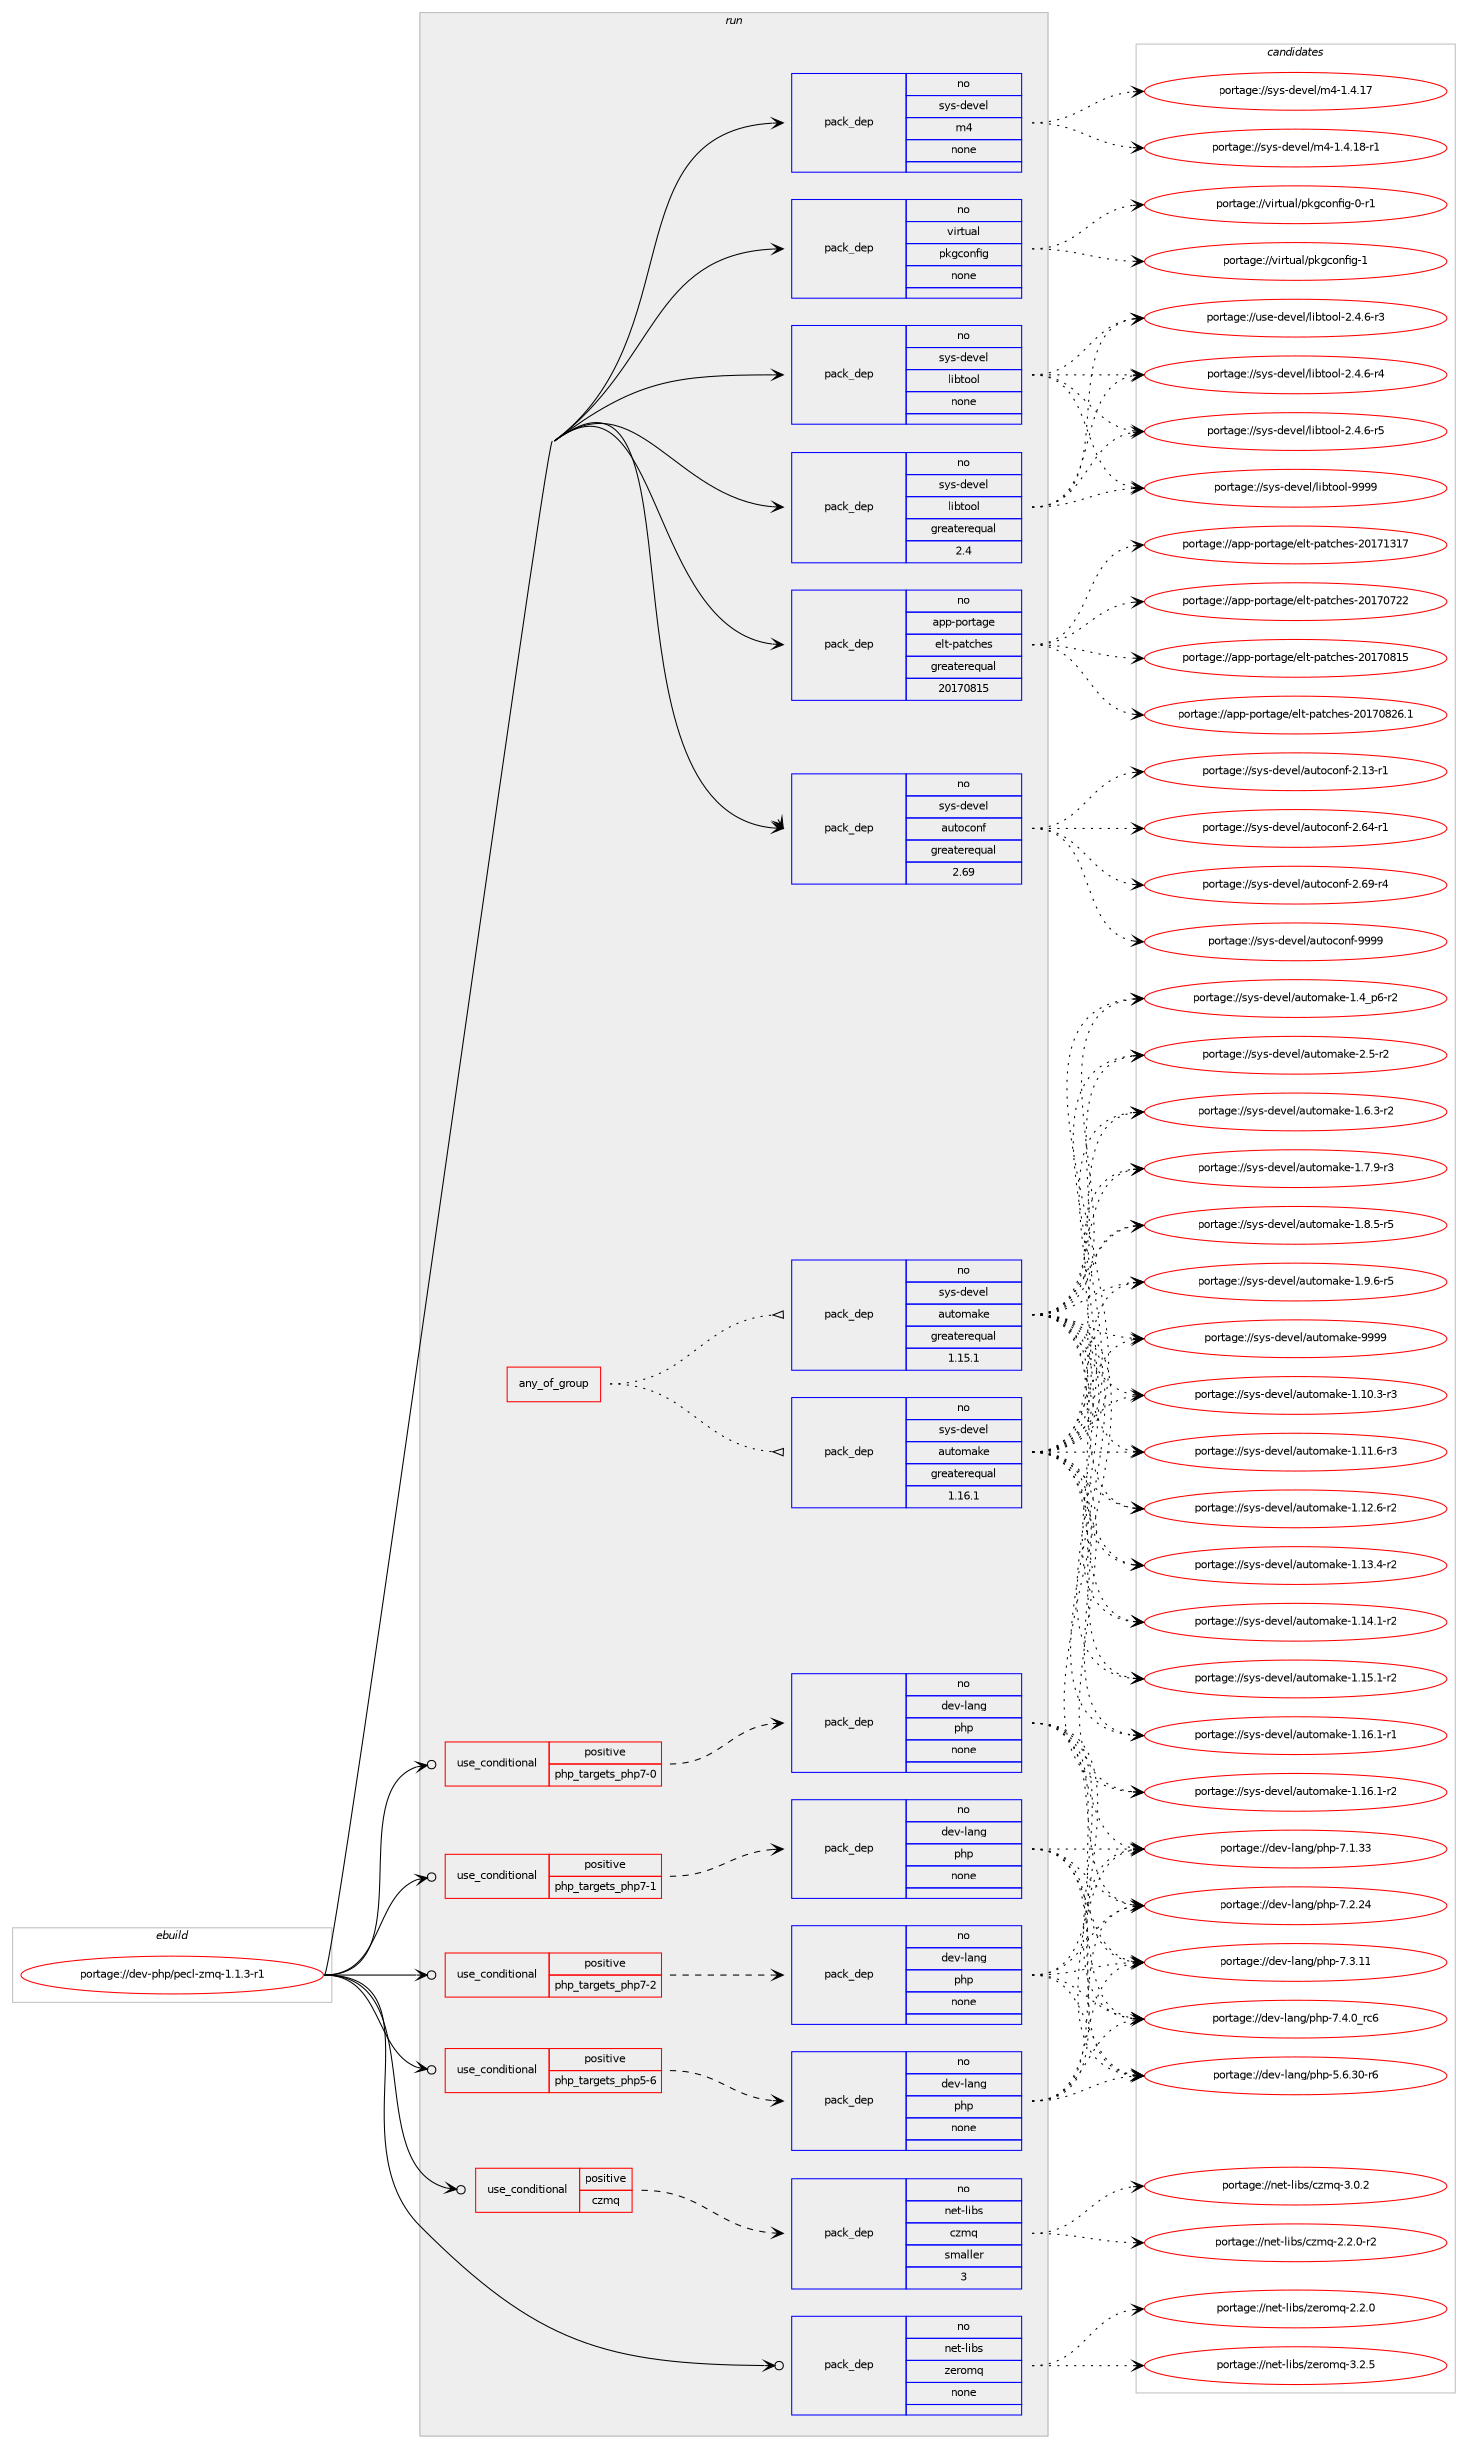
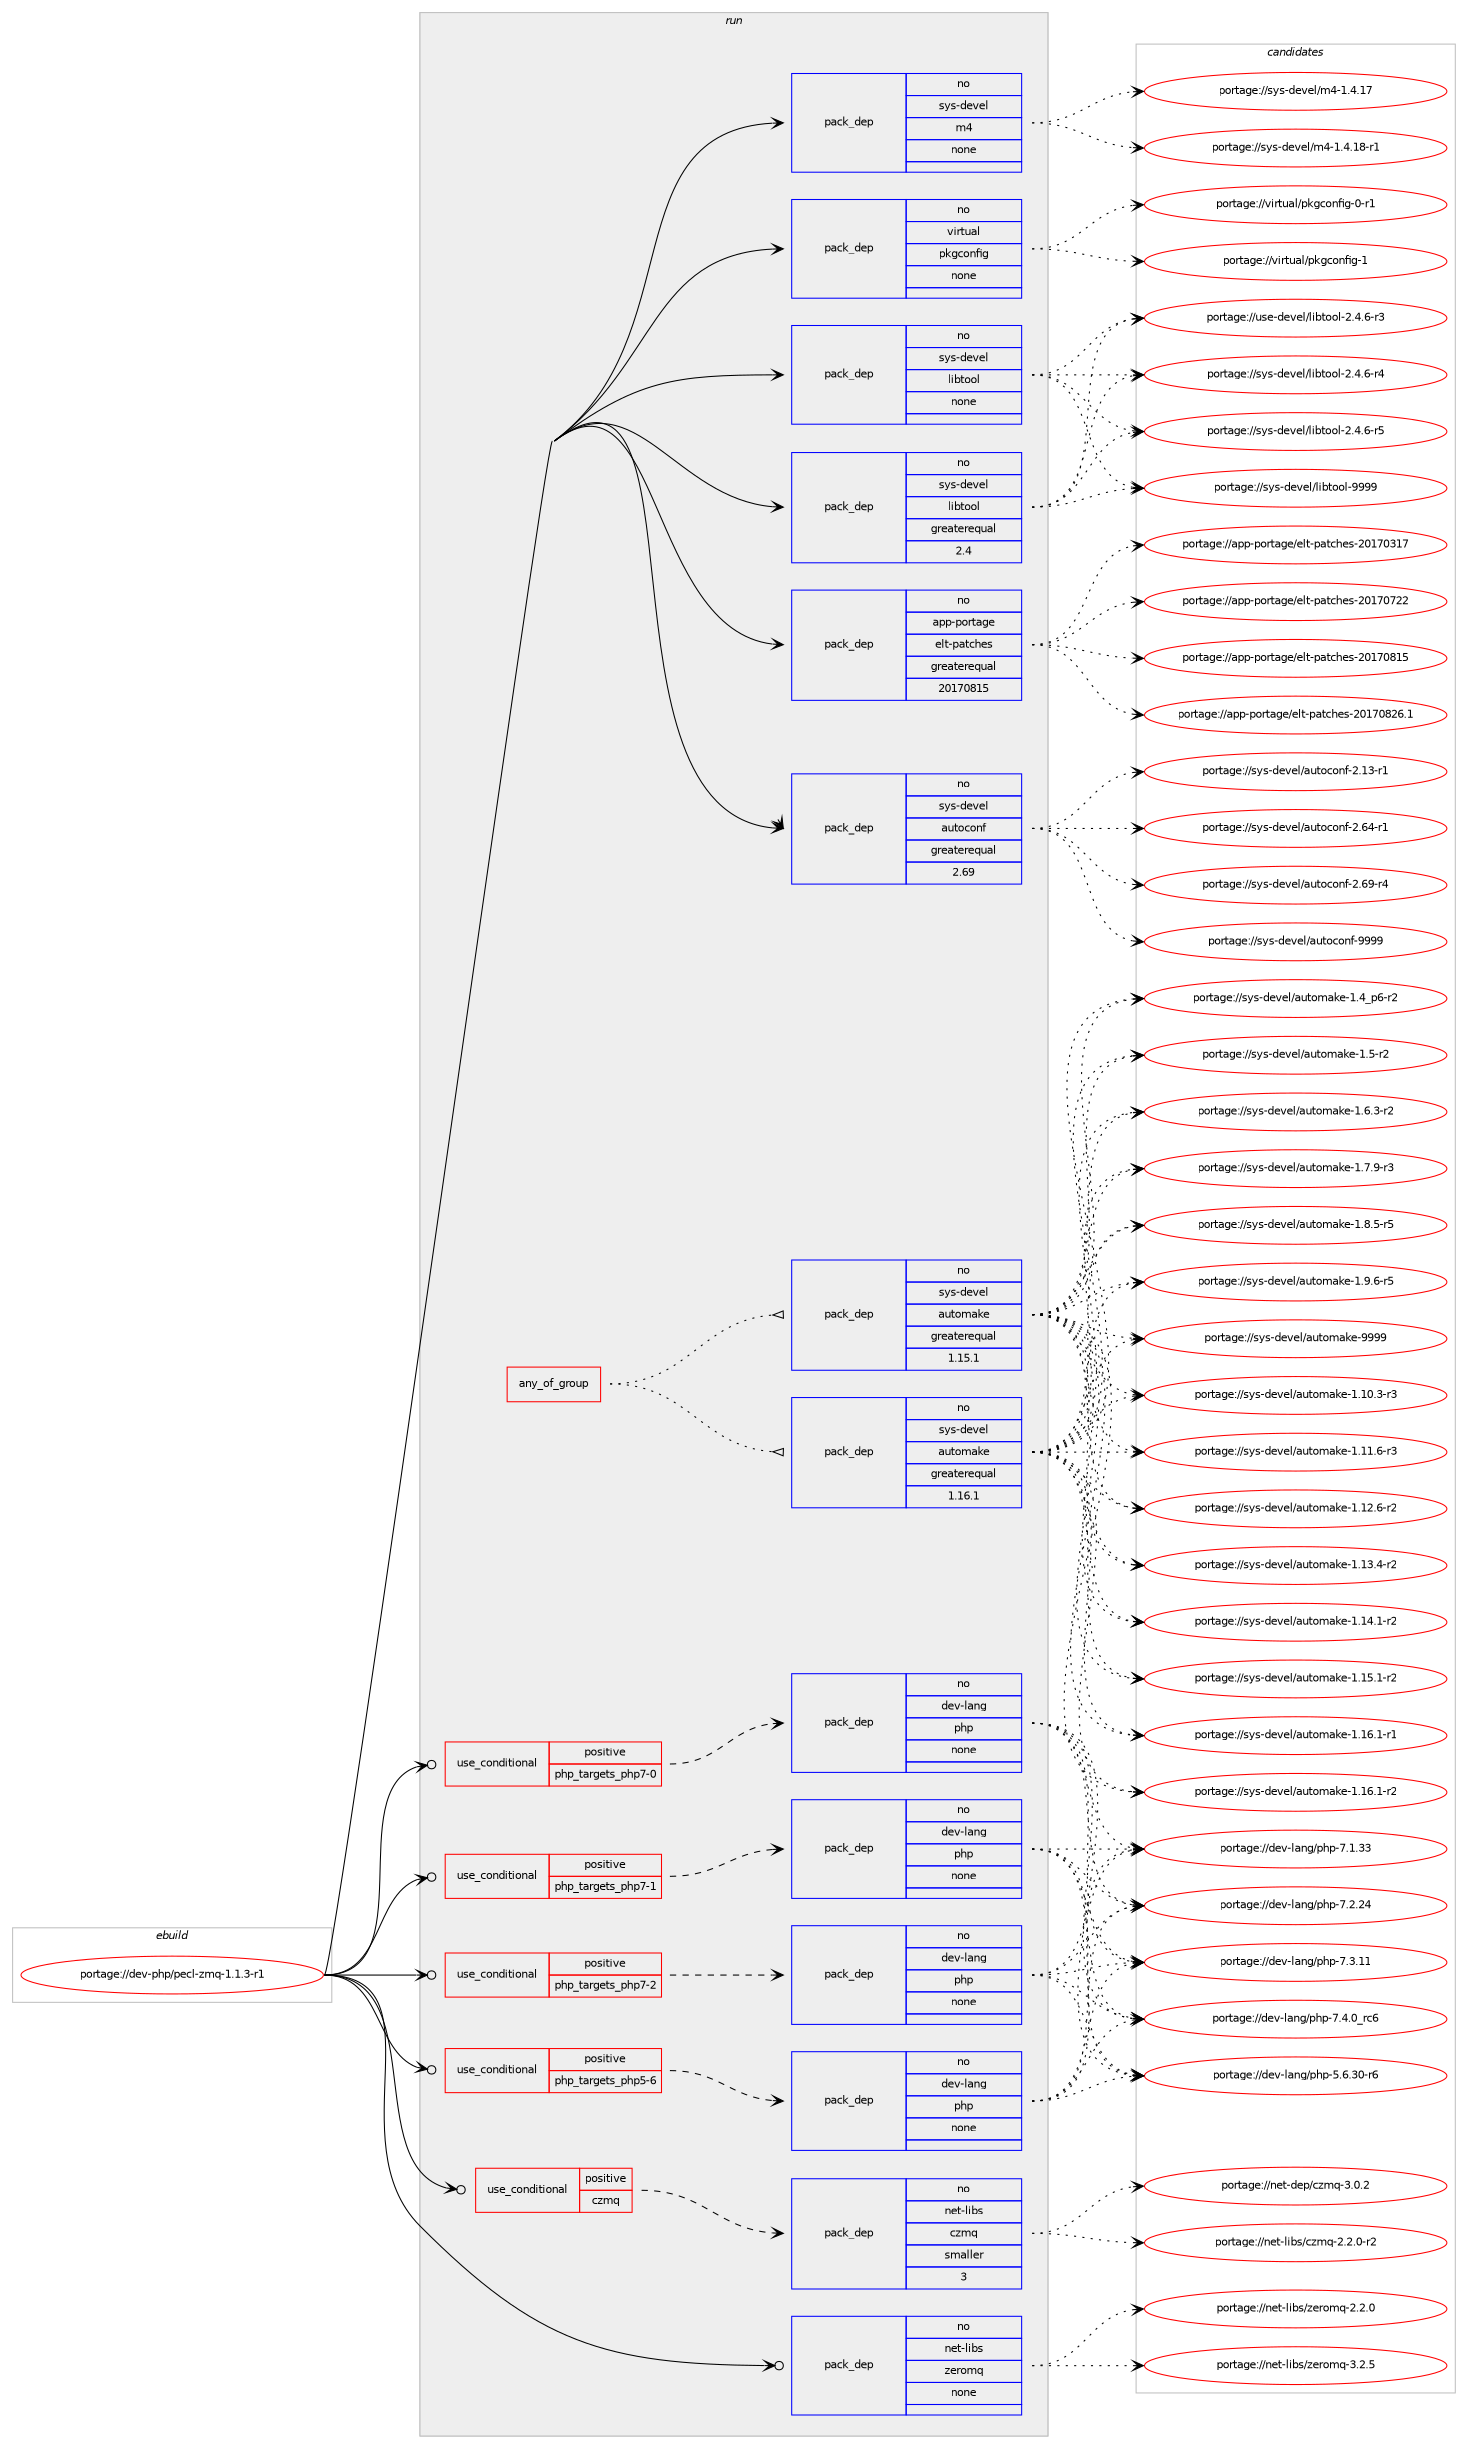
node "portage://app-portage/elt-patches-20171317": label "portage://app-portage/elt-patches-20171317" -> "portage://app-portage/elt-patches-20170317"
node "portage://sys-devel/automake-2.5-r2": label "portage://sys-devel/automake-2.5-r2" -> "portage://sys-devel/automake-1.5-r2"
node "portage://net-libs/czmq-3.0.2": label "portage://net-libs/czmq-3.0.2" -> "portage://net-dep/czmq-3.0.2"
